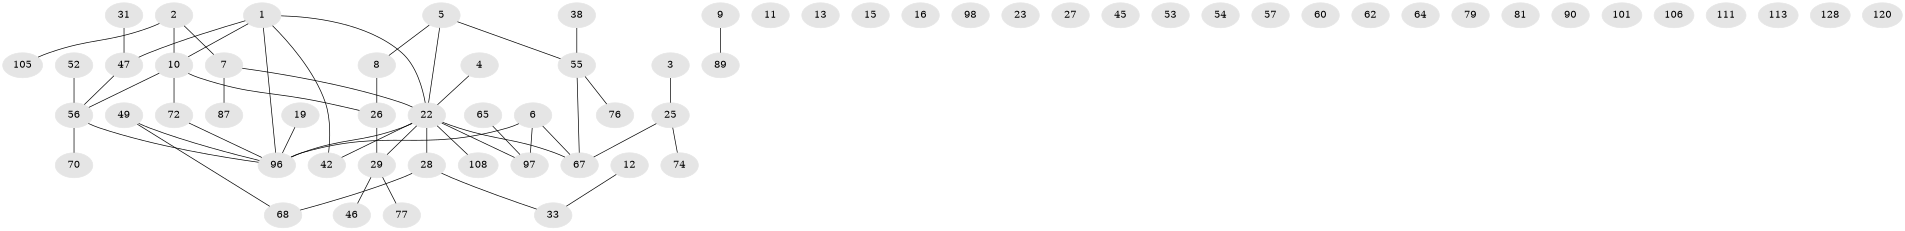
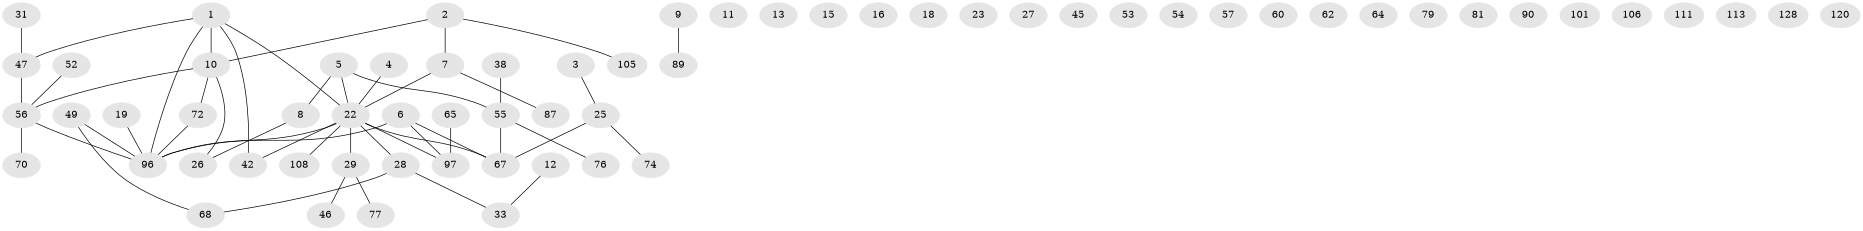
node "98": label "98" -> "18"
edge "26" -- "29": removed
